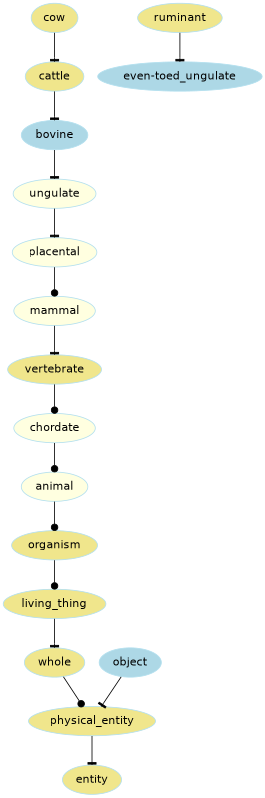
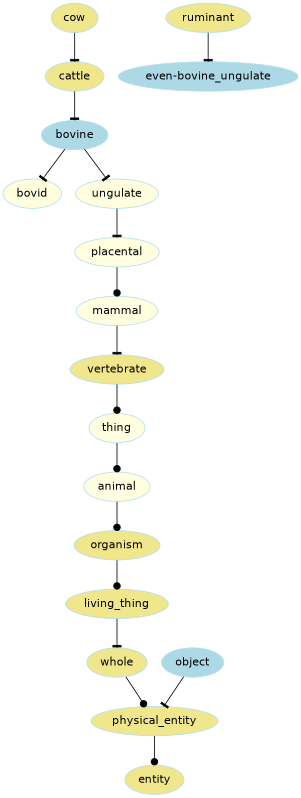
node "even-toed_ungulate": label "even-toed_ungulate" -> "even-bovine_ungulate"
node "bovid": added
node "chordate": label "chordate" -> "thing"
edge "physical_entity" -> "entity": arrowhead tee -> dot
